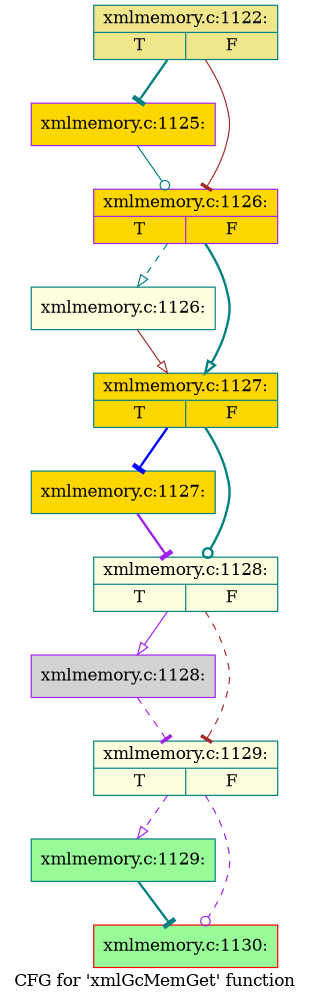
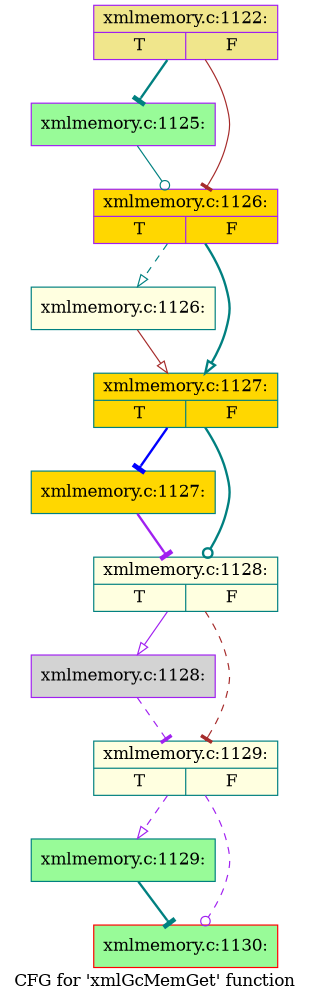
node "xmlmemory.c:1122:": color teal -> purple
node "xmlmemory.c:1125:": fillcolor gold -> palegreen
